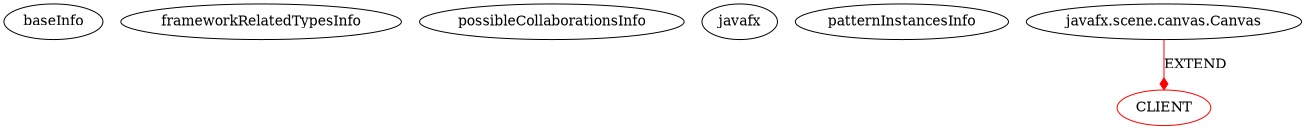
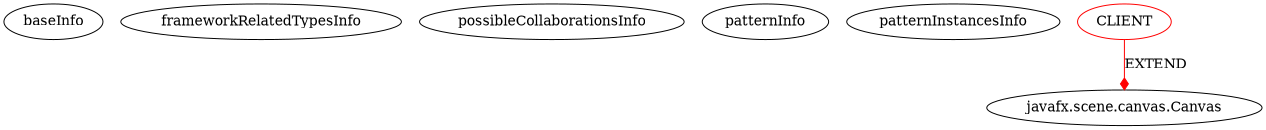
node "javafx": label "javafx" -> "patternInfo"
edge "javafx.scene.canvas.Canvas" -> "CLIENT": reversed
